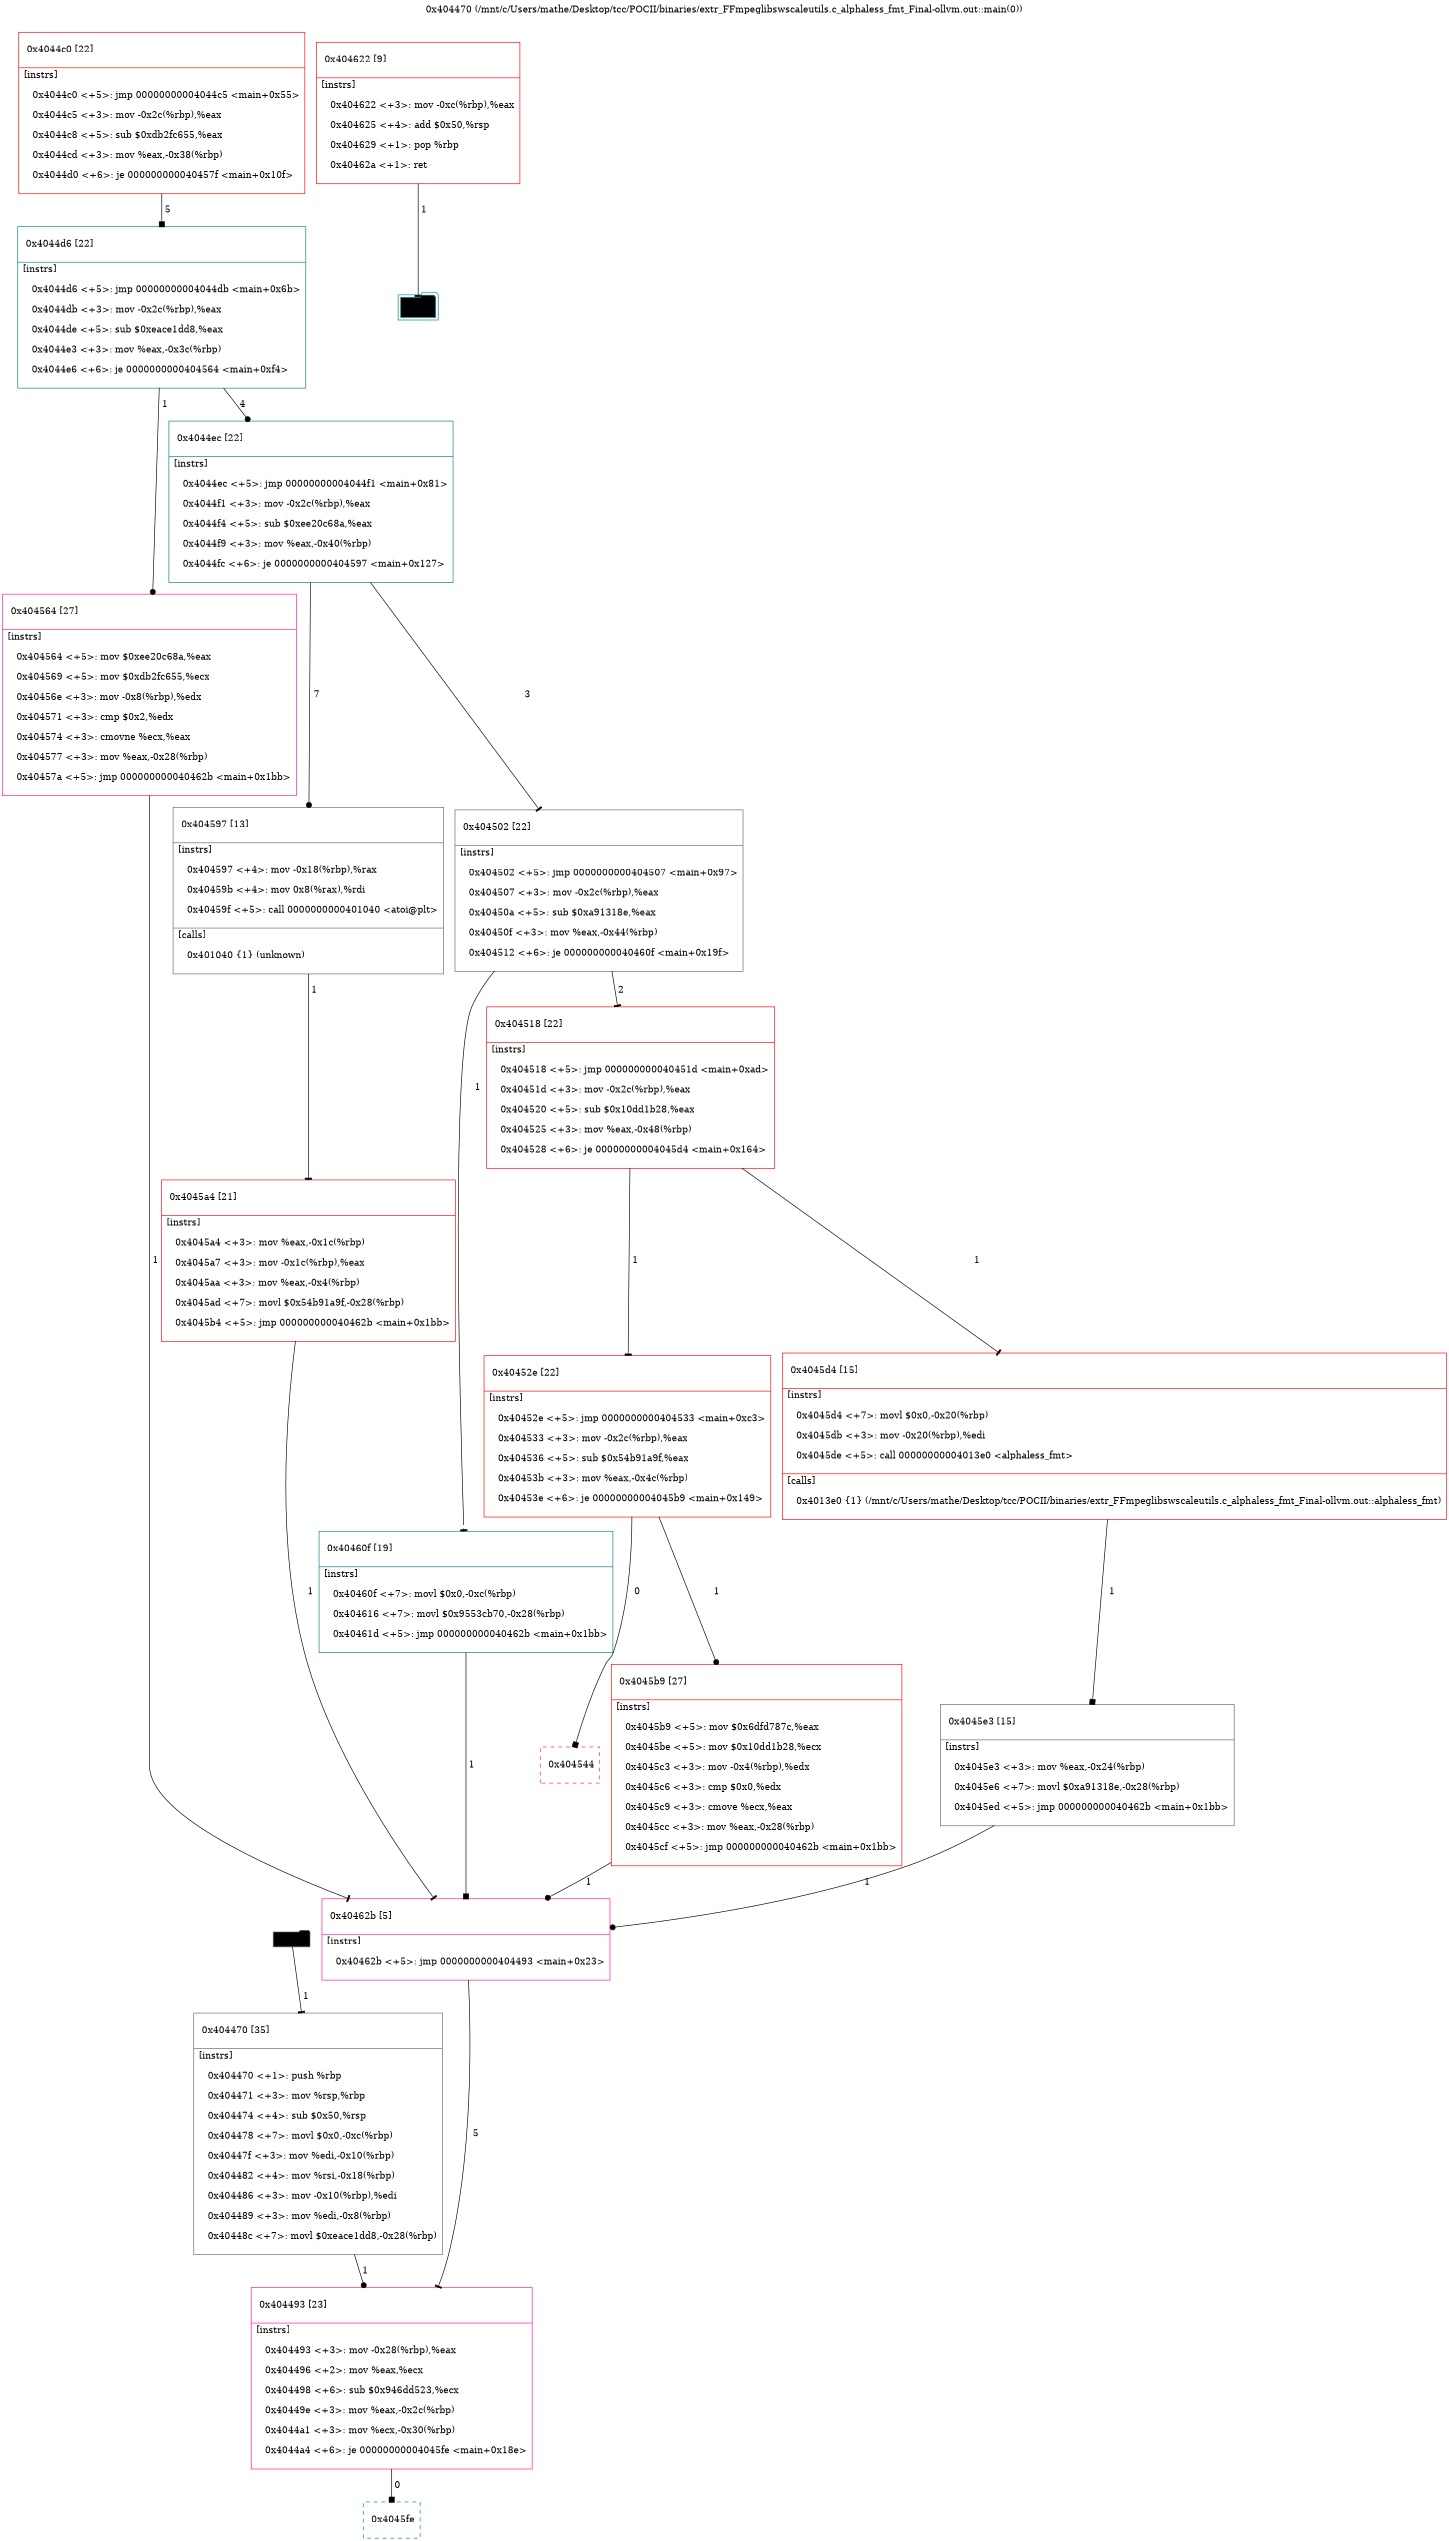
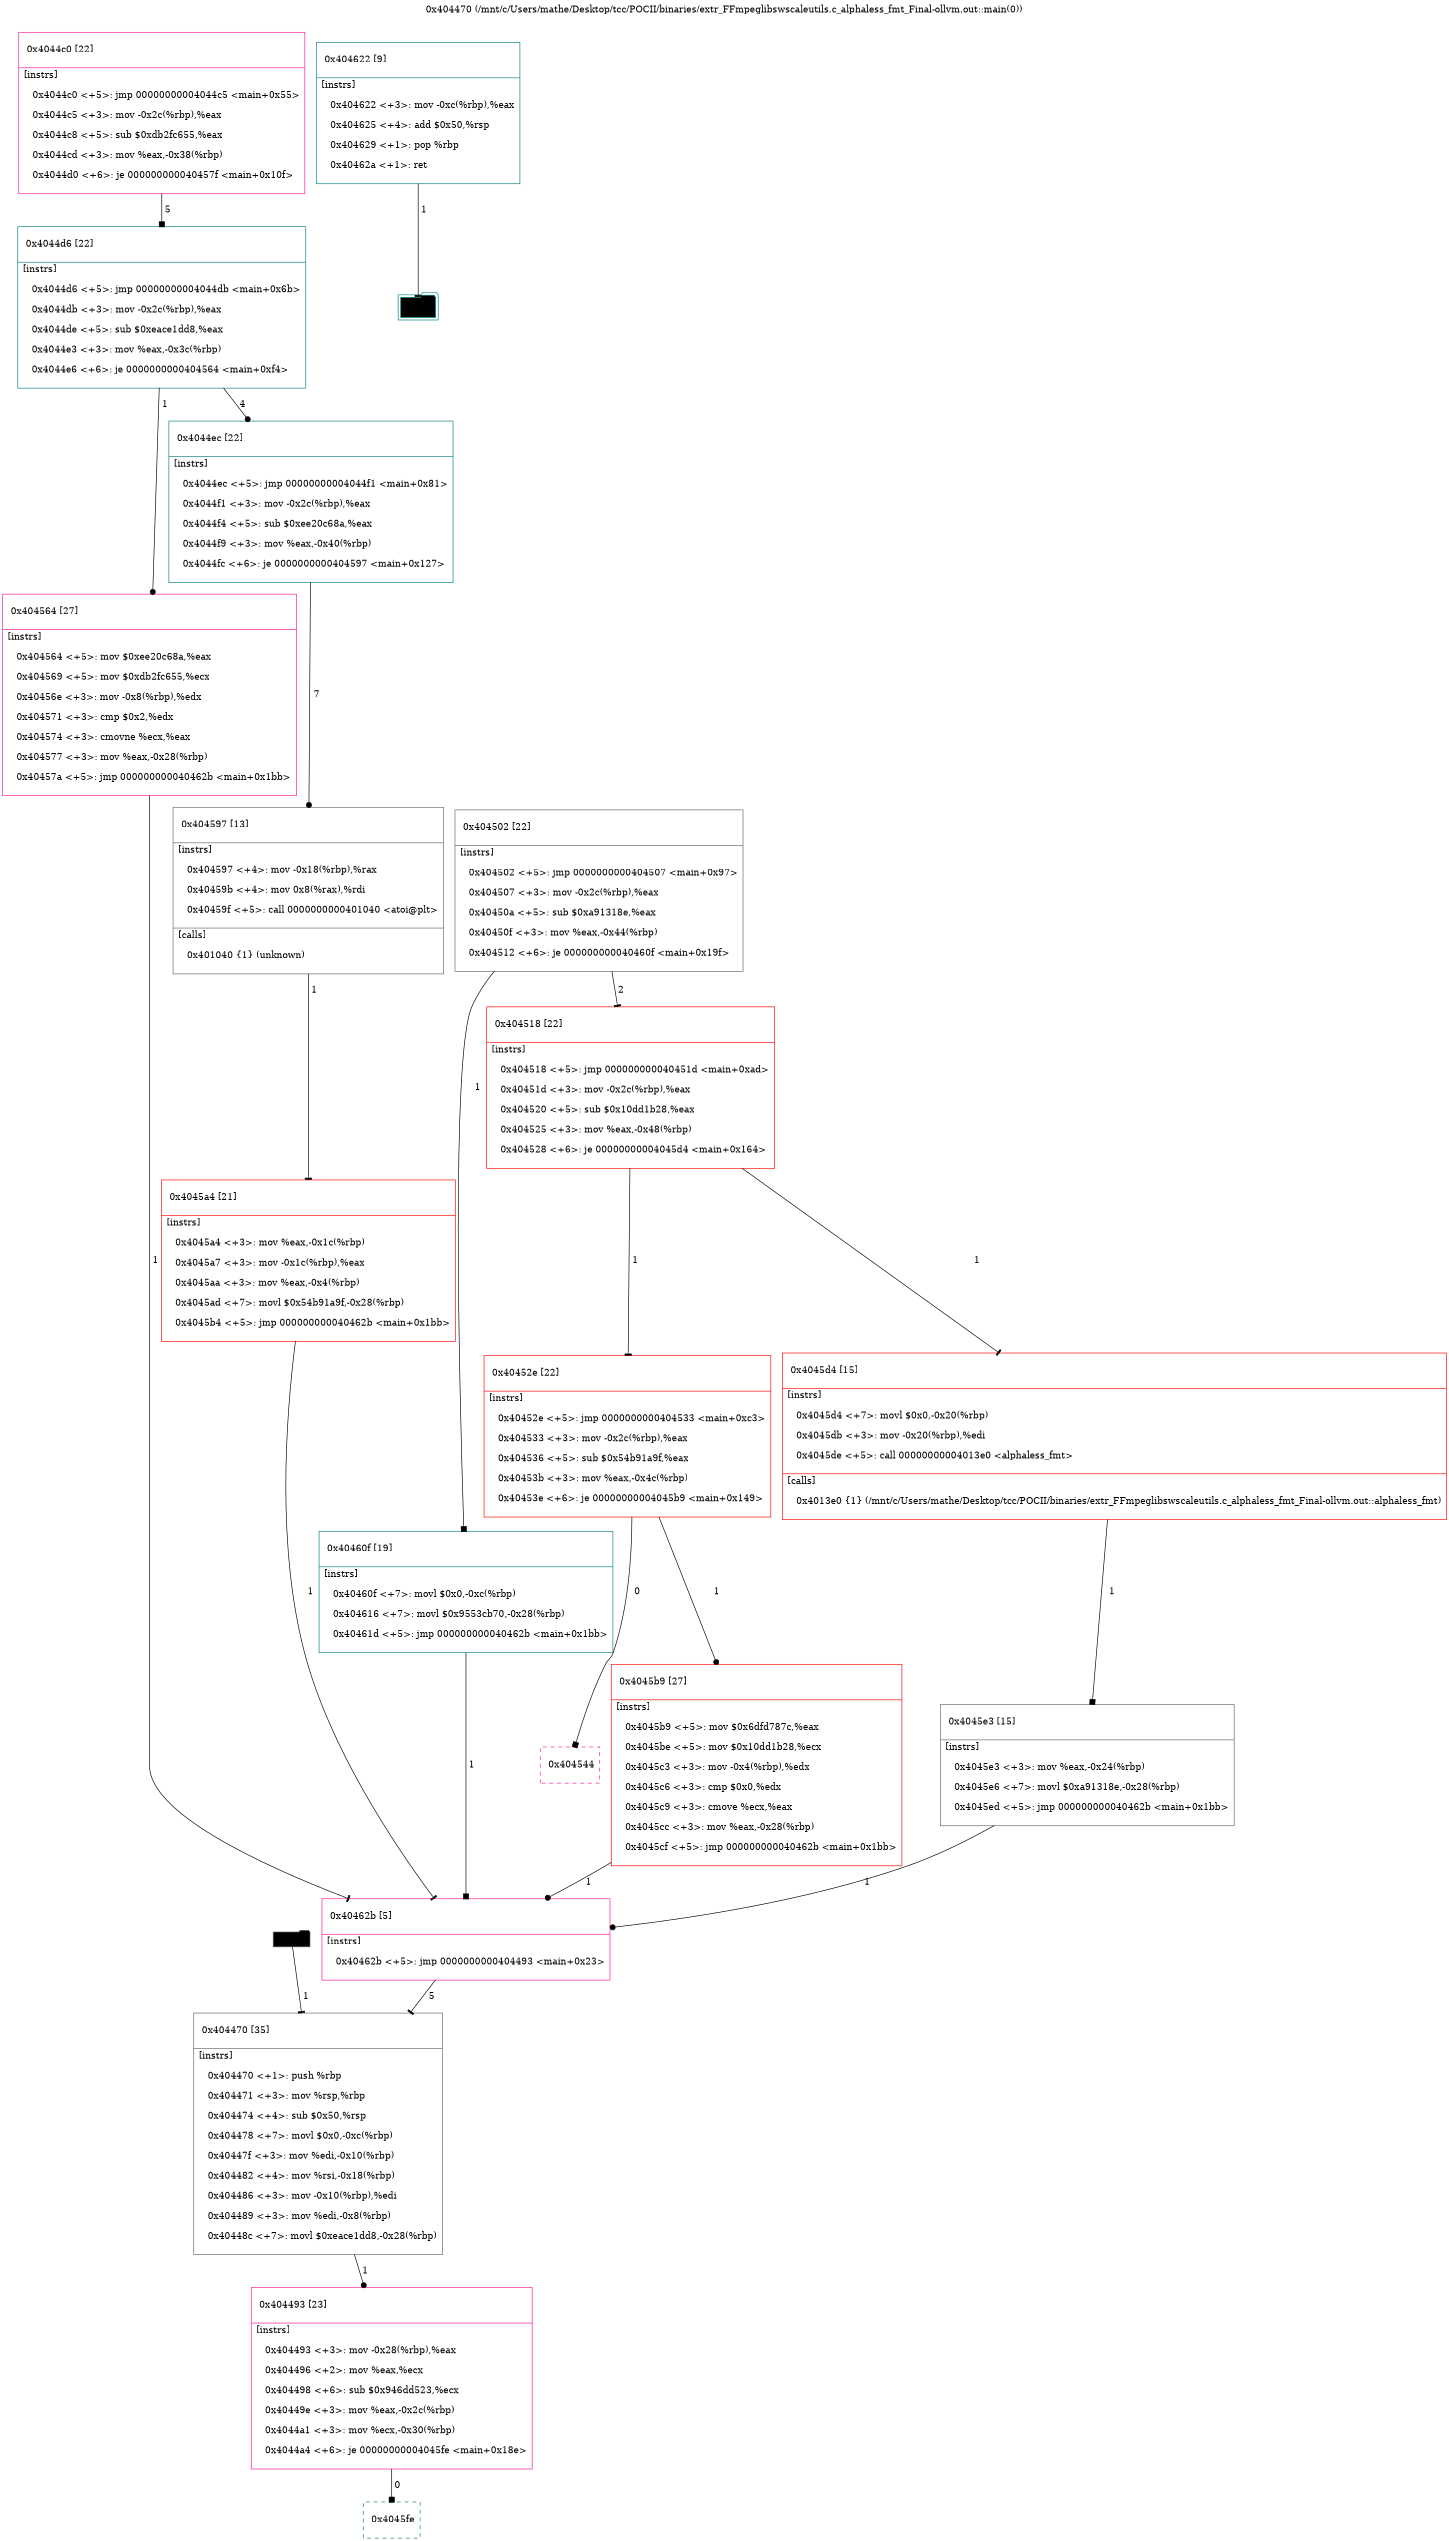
node "0x4044c0 [22]": color red -> deeppink
node "0x404622 [9]": color red -> teal
edge "0x4044ec [22]" -> "0x404502 [22]": removed, label "3"
edge "0x404502 [22]" -> "0x40460f [19]": arrowhead tee -> box
edge "0x40462b [5]" -> "0x404493 [23]": now "0x40462b [5]" -> "0x404470 [35]"
